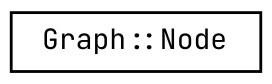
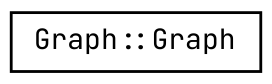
node "Graph::Node": label "Graph::Node" -> "Graph::Graph"
